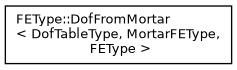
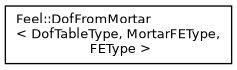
node "FEType::DofFromMortar < DofTableType, MortarFEType, FEType >": label "FEType::DofFromMortar < DofTableType, MortarFEType, FEType >" -> "Feel::DofFromMortar < DofTableType, MortarFEType, FEType >"
